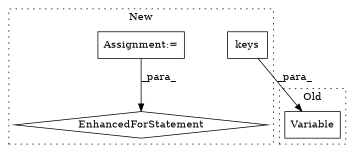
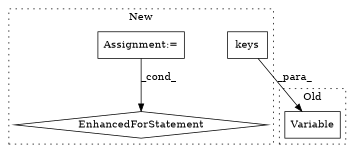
edge "Assignment:=" -> "EnhancedForStatement": label "_para_" -> "_cond_"
